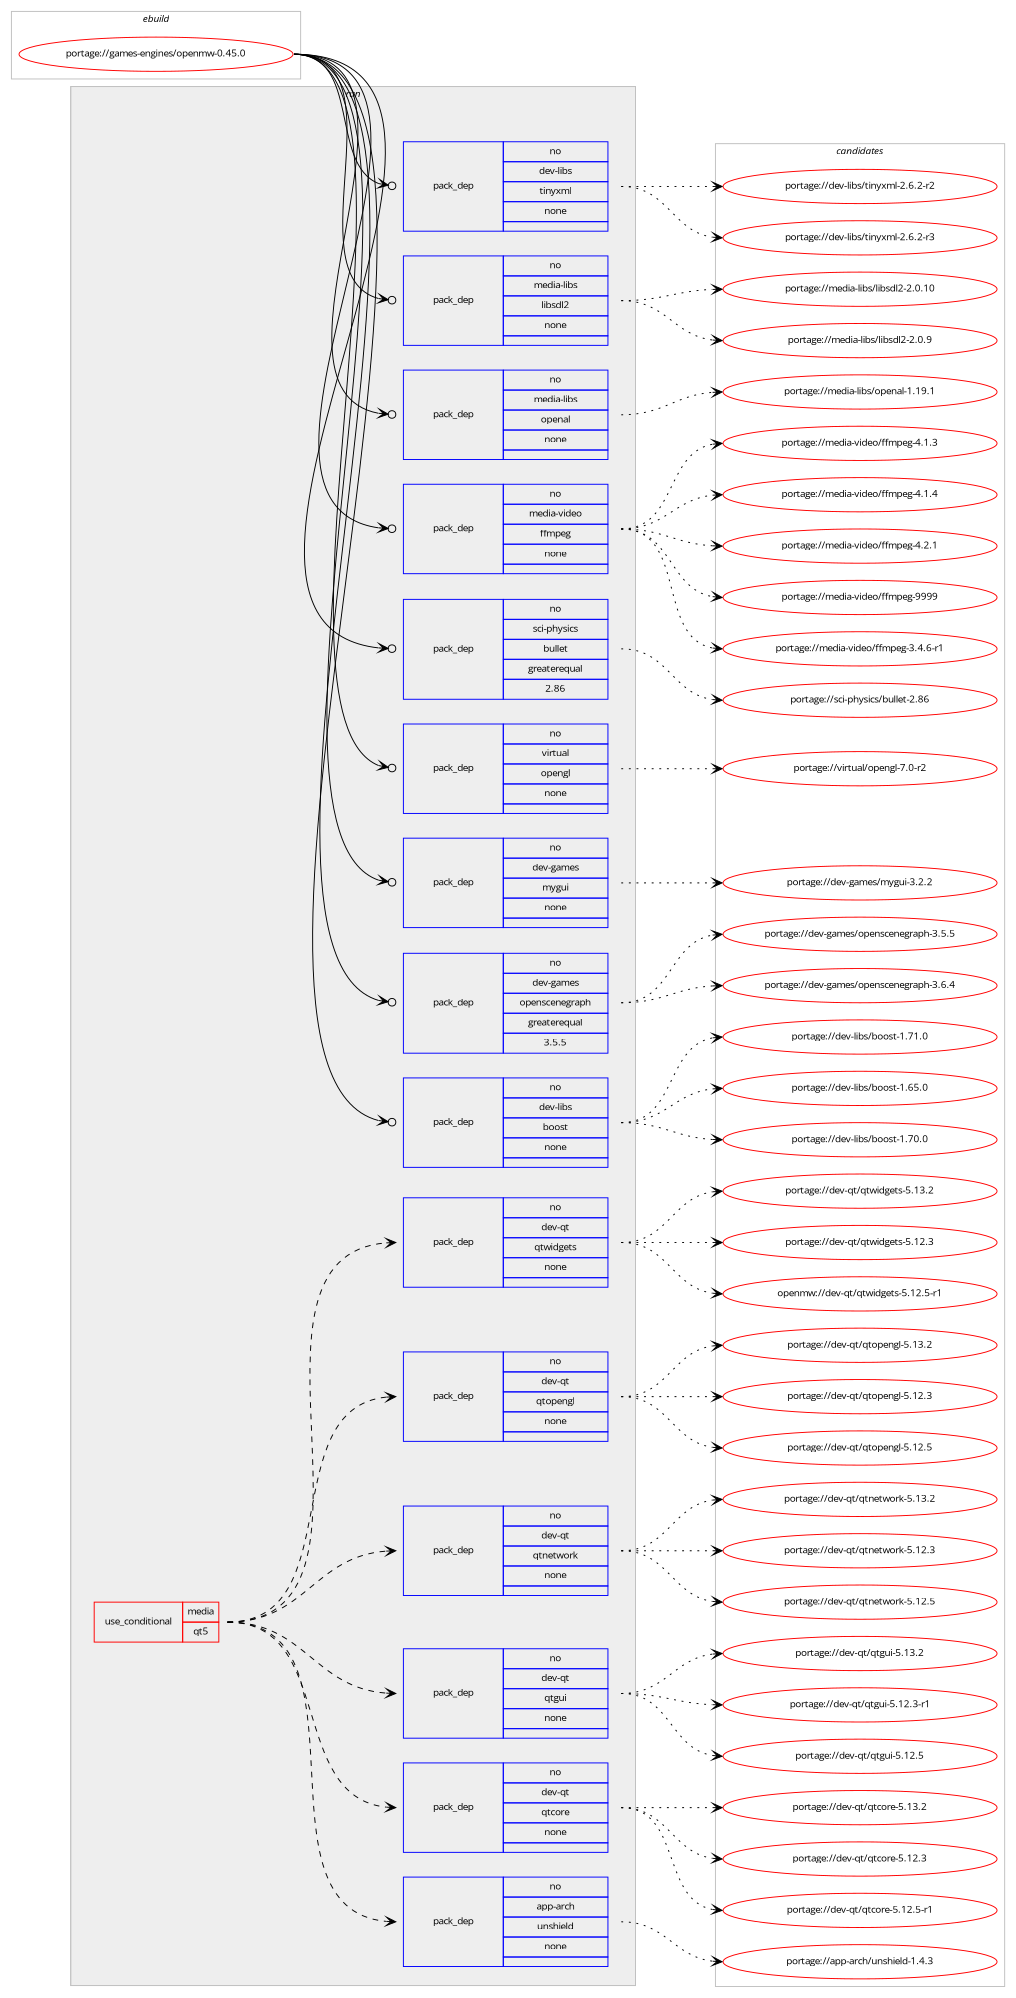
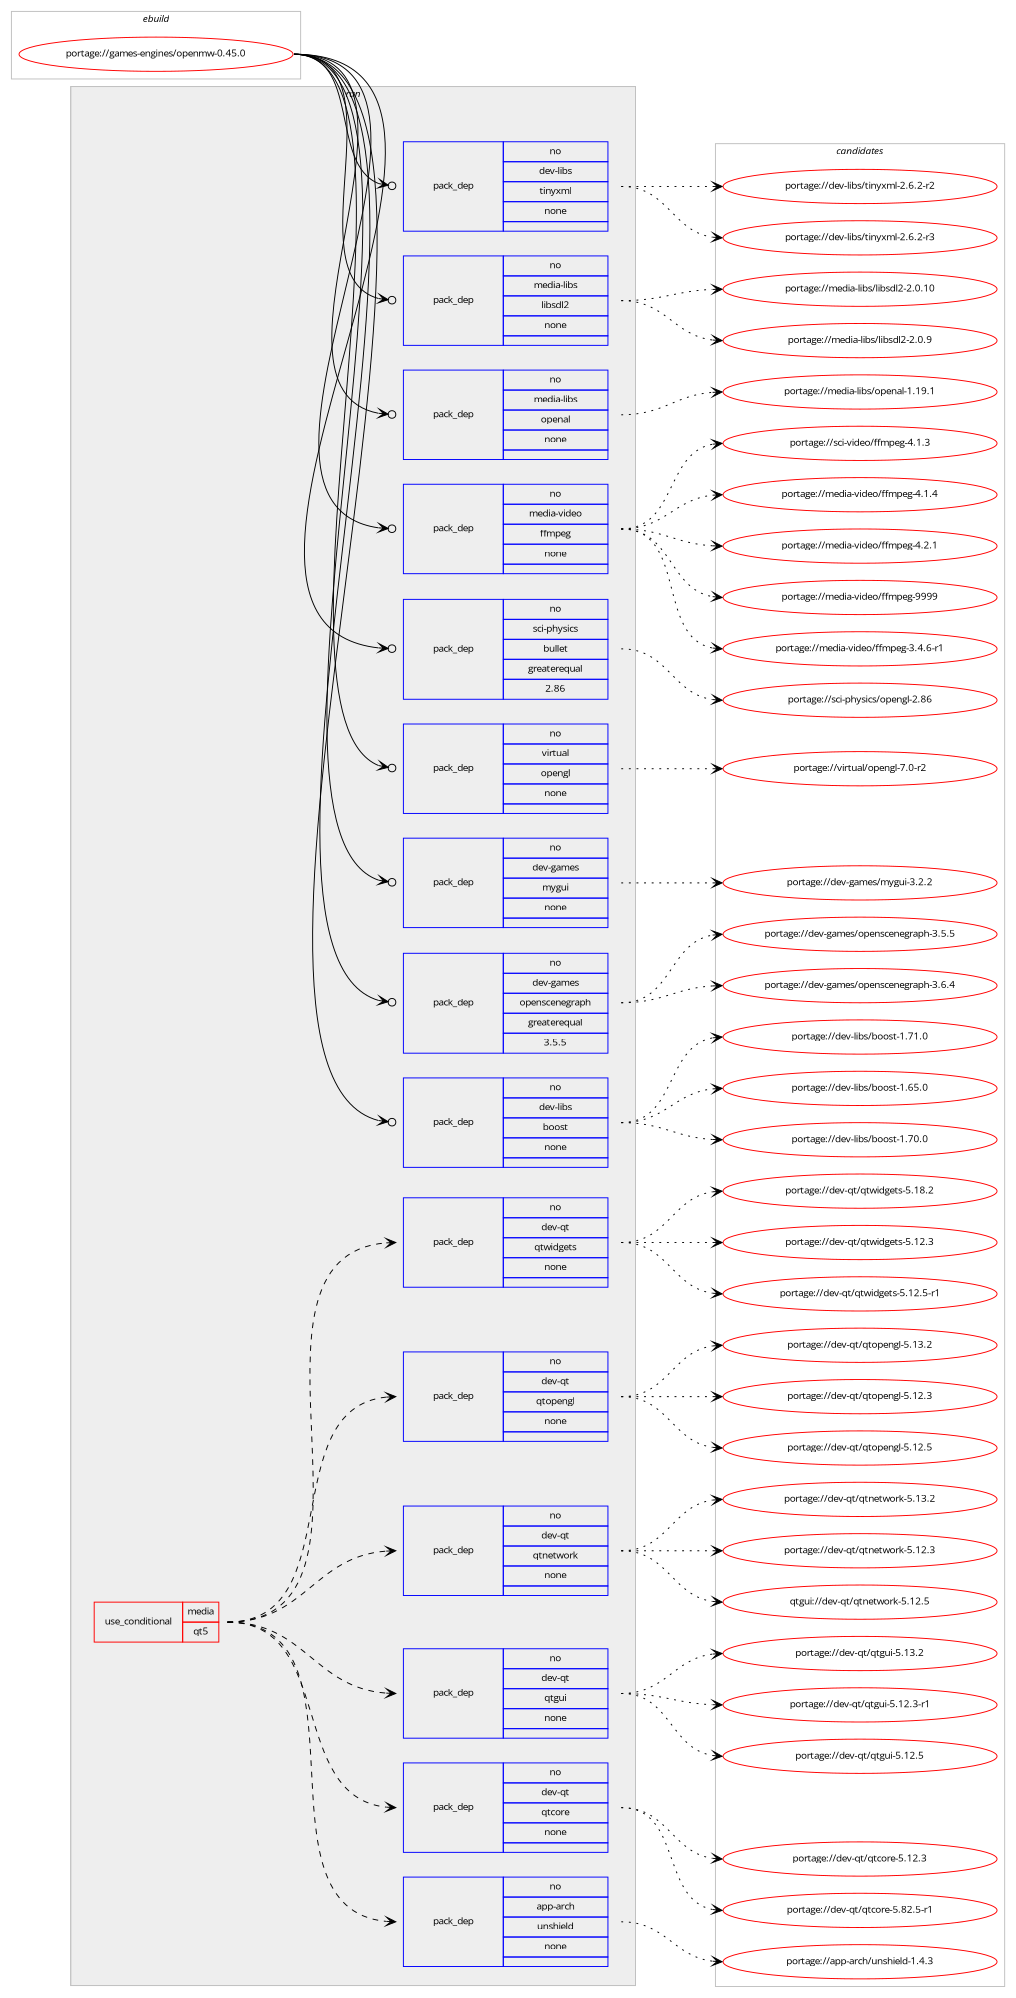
node "portage://media-video/ffmpeg-4.1.3": label "portage://media-video/ffmpeg-4.1.3" -> "portage://sci-video/ffmpeg-4.1.3"
node "portage://sci-physics/bullet-2.86": label "portage://sci-physics/bullet-2.86" -> "portage://sci-physics/opengl-2.86"
node "portage://dev-qt/qtwidgets-5.13.2": label "portage://dev-qt/qtwidgets-5.13.2" -> "portage://dev-qt/qtwidgets-5.18.2"
node "openmw://dev-qt/qtwidgets-5.12.5-r1": label "openmw://dev-qt/qtwidgets-5.12.5-r1" -> "portage://dev-qt/qtwidgets-5.12.5-r1"
node "portage://dev-qt/qtnetwork-5.12.5": label "portage://dev-qt/qtnetwork-5.12.5" -> "qtgui://dev-qt/qtnetwork-5.12.5"
node "portage://dev-qt/qtcore-5.13.2": removed
node "portage://dev-qt/qtcore-5.12.5-r1": label "portage://dev-qt/qtcore-5.12.5-r1" -> "portage://dev-qt/qtcore-5.82.5-r1"
